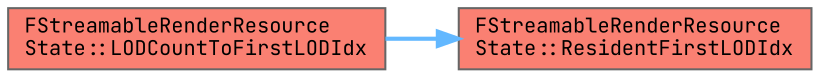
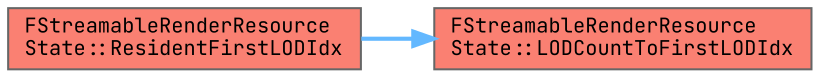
edge "FStreamableRenderResource State::LODCountToFirstLODIdx" -> "FStreamableRenderResource State::ResidentFirstLODIdx": reversed
